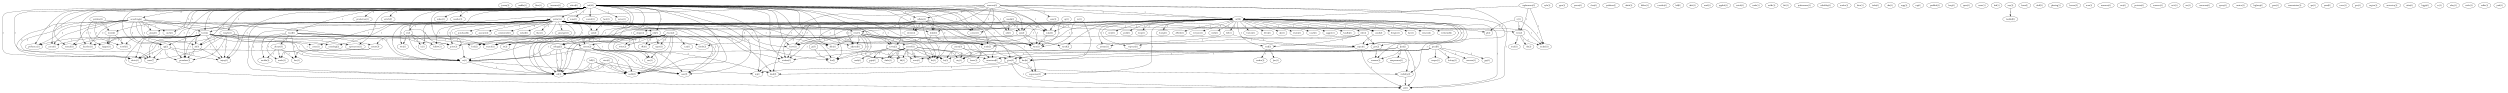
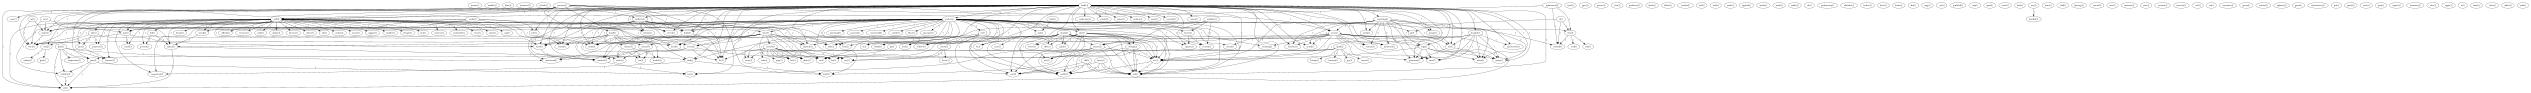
edge "design(1)" -> "look(2)": now "car(28)" -> "look(2)"
